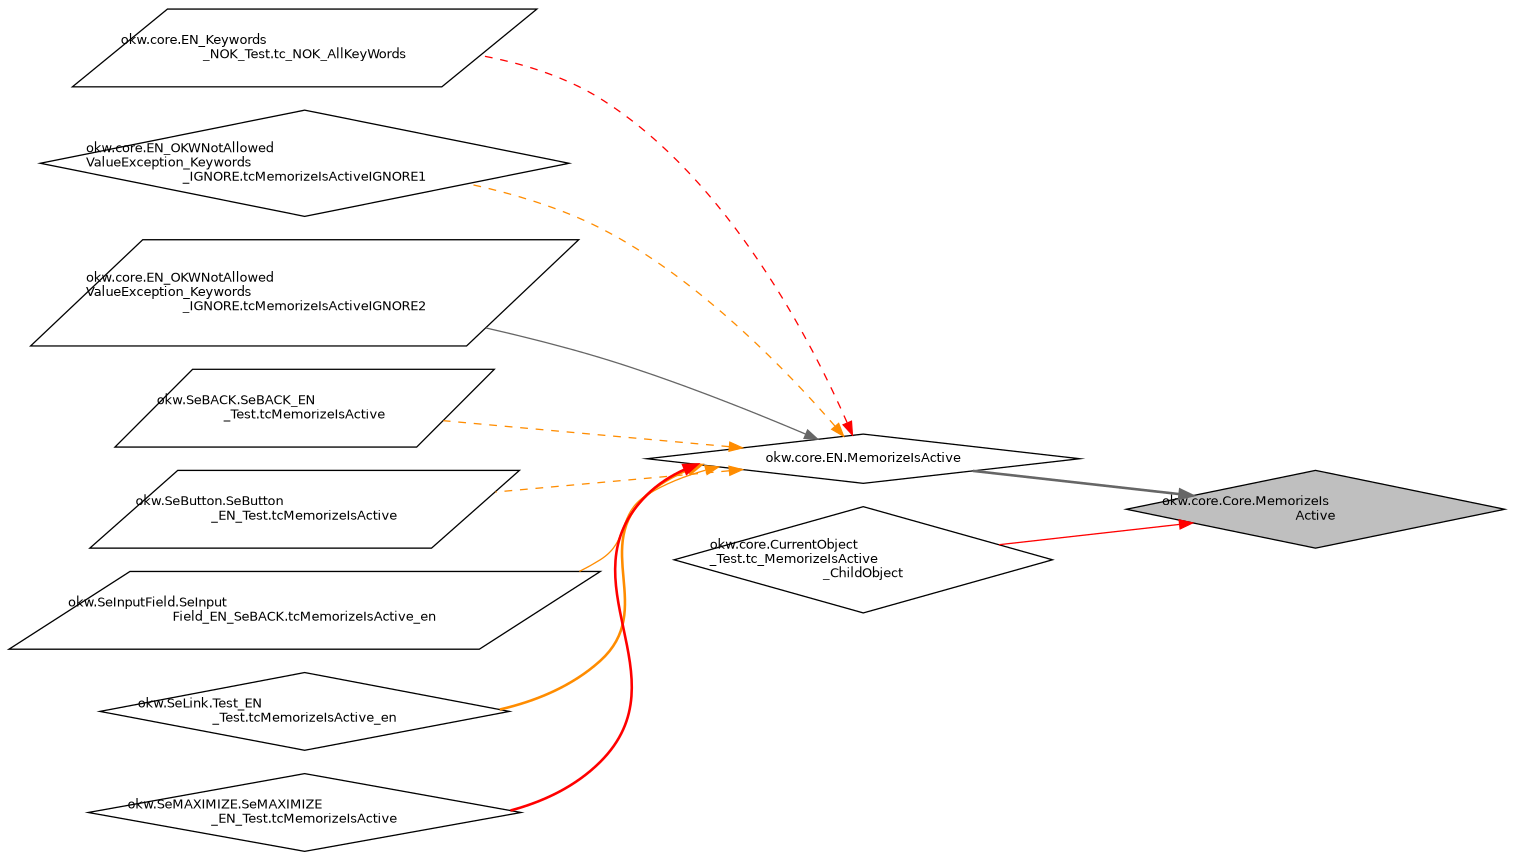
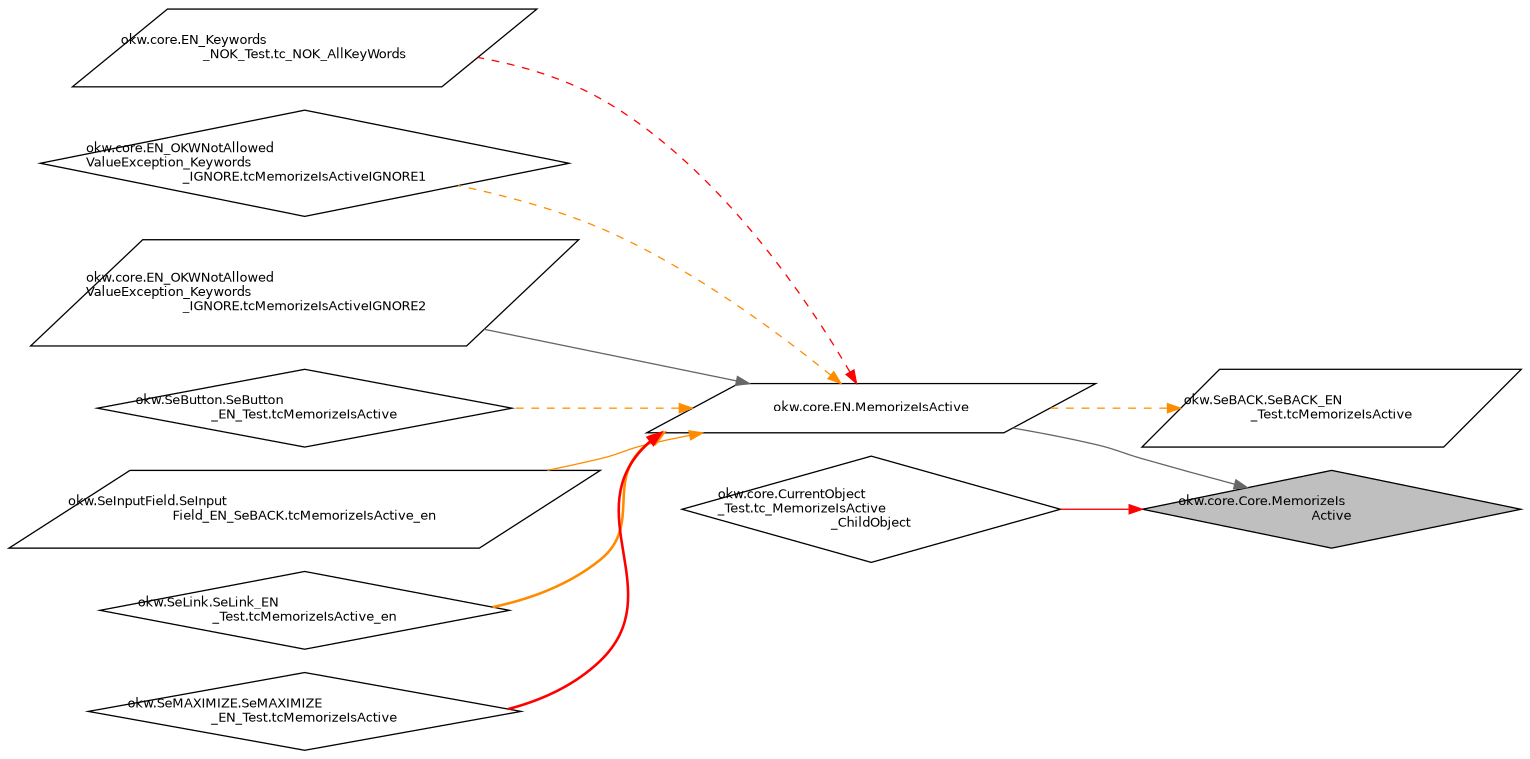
edge "okw.SeBACK.SeBACK_EN _Test.tcMemorizeIsActive" -> "okw.core.EN.MemorizeIsActive": reversed
node "okw.core.EN.MemorizeIsActive": shape diamond -> parallelogram
edge "okw.core.EN.MemorizeIsActive" -> "okw.core.Core.MemorizeIs Active": style bold -> solid
node "okw.SeButton.SeButton _EN_Test.tcMemorizeIsActive": shape parallelogram -> diamond
node "okw.SeLink.Test_EN _Test.tcMemorizeIsActive_en": label "okw.SeLink.Test_EN _Test.tcMemorizeIsActive_en" -> "okw.SeLink.SeLink_EN _Test.tcMemorizeIsActive_en"
